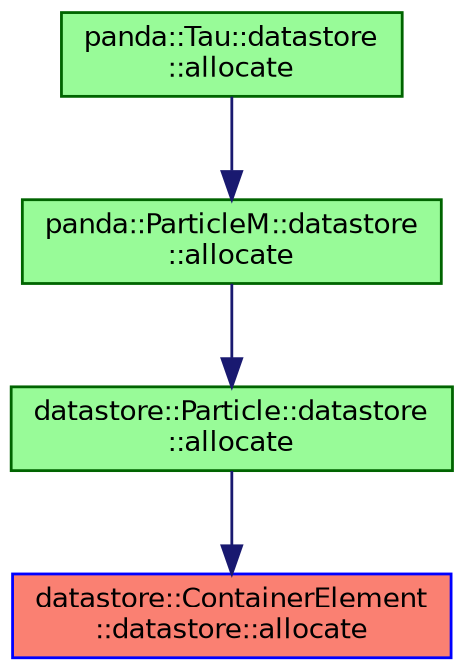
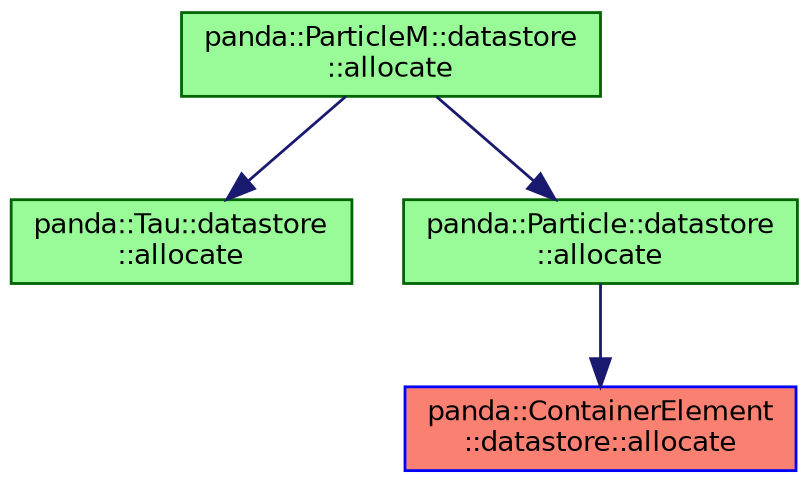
edge "panda::Tau::datastore ::allocate" -> "panda::ParticleM::datastore ::allocate": reversed
node "datastore::Particle::datastore ::allocate": label "datastore::Particle::datastore ::allocate" -> "panda::Particle::datastore ::allocate"
node "datastore::ContainerElement ::datastore::allocate": label "datastore::ContainerElement ::datastore::allocate" -> "panda::ContainerElement ::datastore::allocate"
